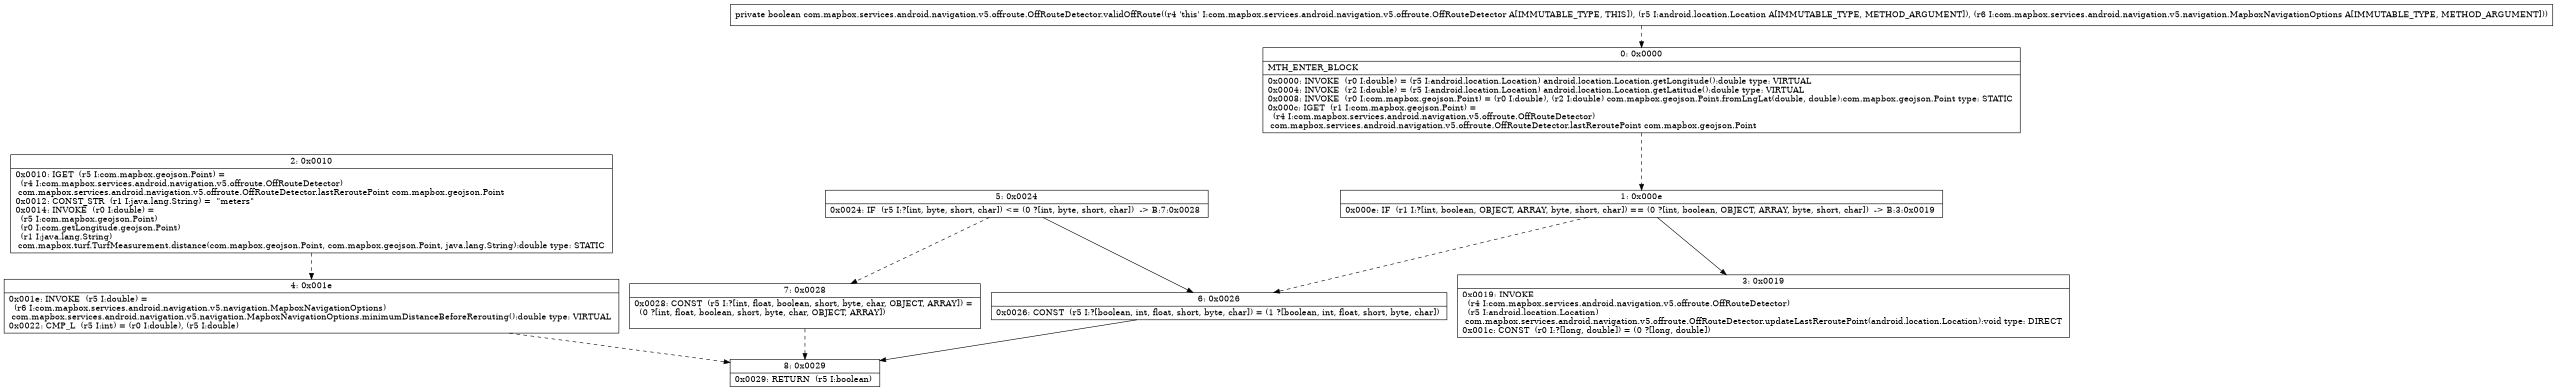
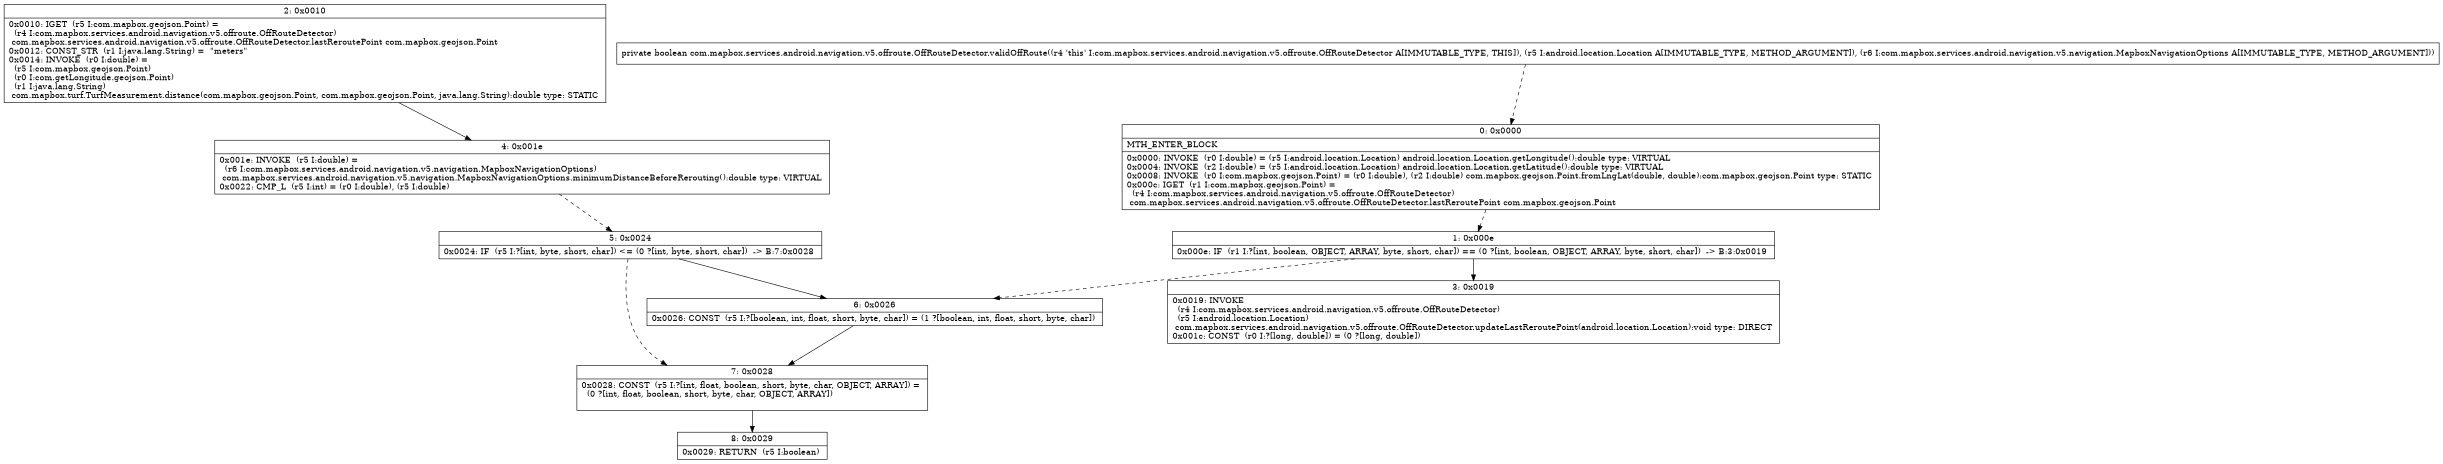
edge "2: 0x0010" -> "4: 0x001e": style dashed -> solid
edge "6: 0x0026" -> "8: 0x0029": now "6: 0x0026" -> "7: 0x0028"
edge "7: 0x0028" -> "8: 0x0029": style dashed -> solid
edge "4: 0x001e" -> "8: 0x0029": now "4: 0x001e" -> "5: 0x0024"
